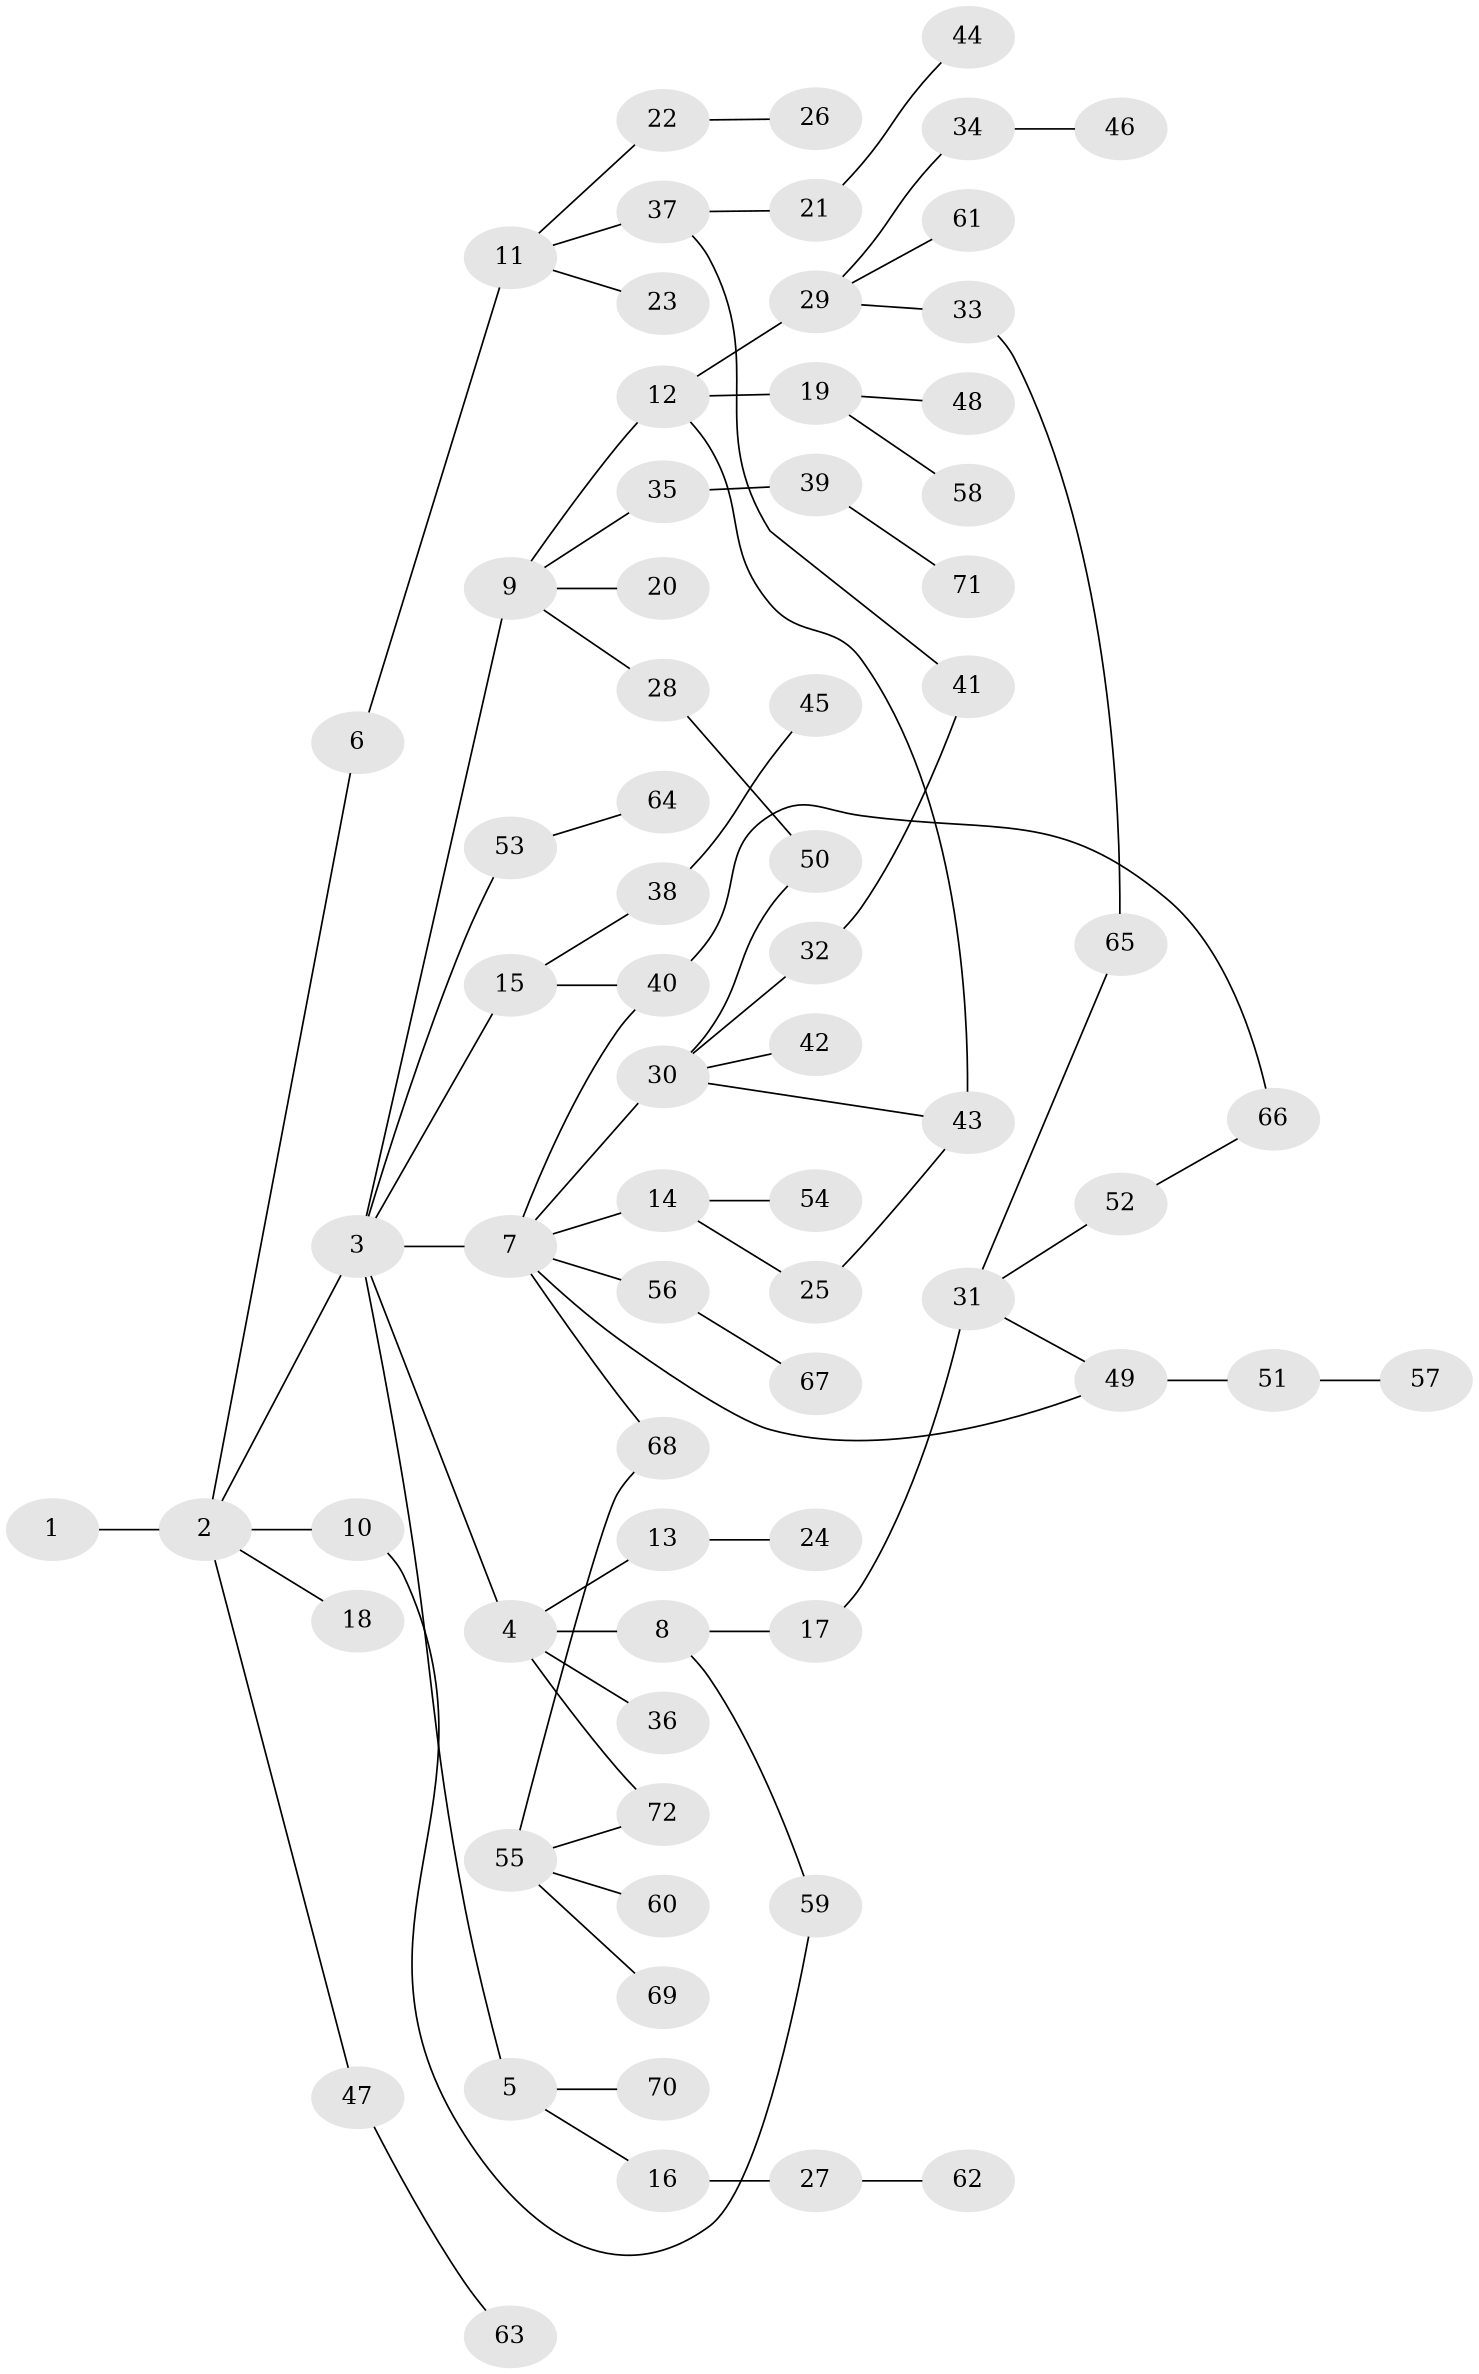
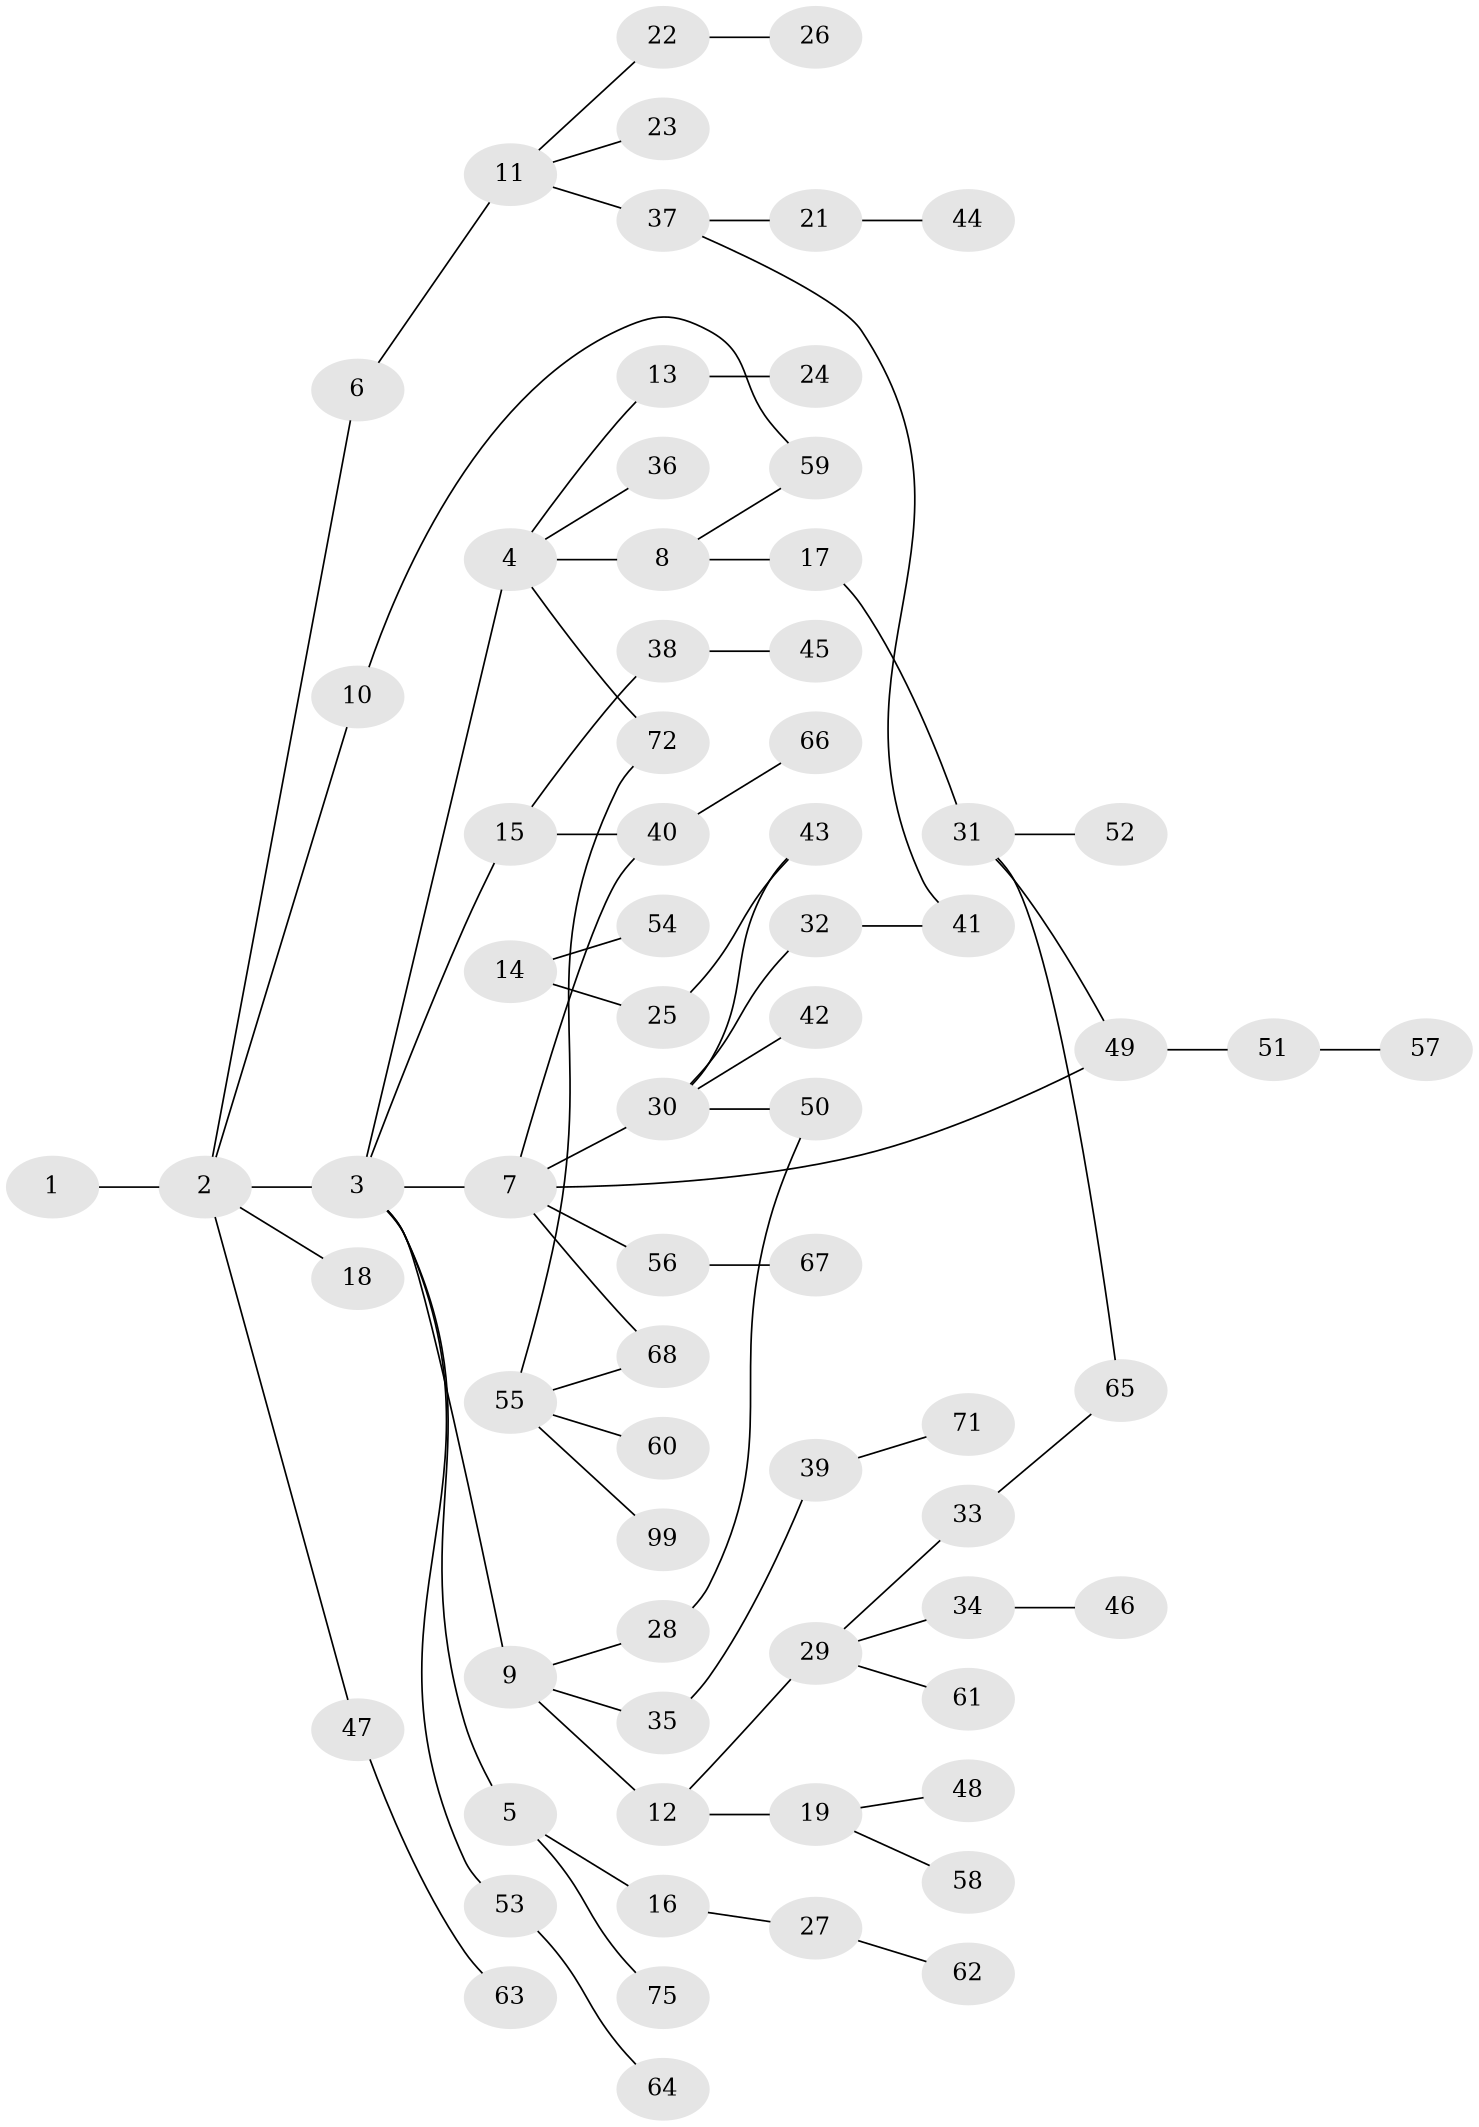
node "20": removed
edge "12" -- "43": removed
edge "66" -- "52": removed
edge "14" -- "7": removed
node "69": label "69" -> "99"
node "70": label "70" -> "75"
